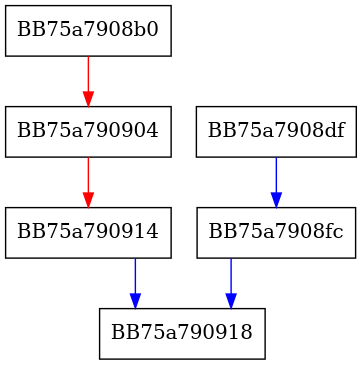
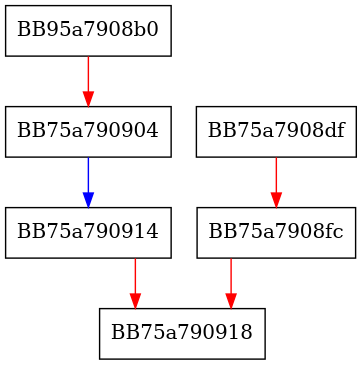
node "BB75a7908b0": label "BB75a7908b0" -> "BB95a7908b0"
edge "BB75a790904" -> "BB75a790914": color red -> blue
edge "BB75a7908df" -> "BB75a7908fc": color blue -> red
edge "BB75a790914" -> "BB75a790918": color blue -> red
edge "BB75a7908fc" -> "BB75a790918": color blue -> red
